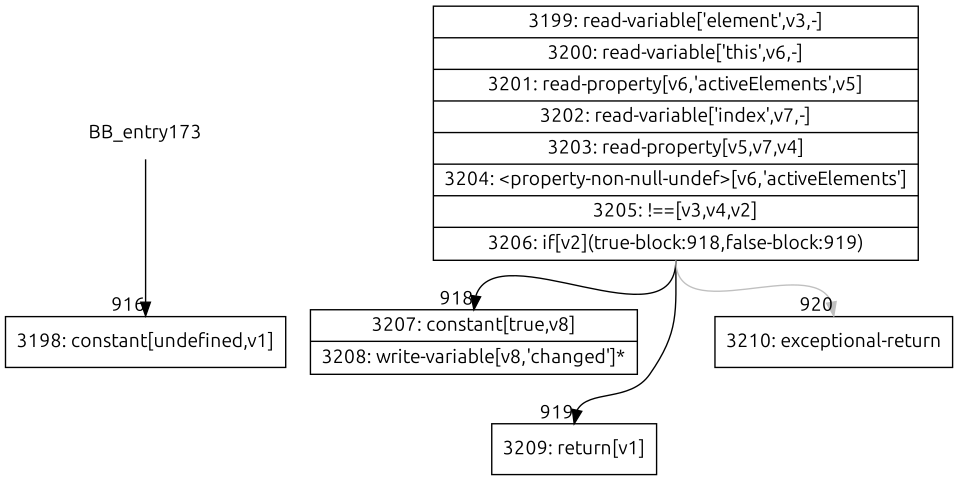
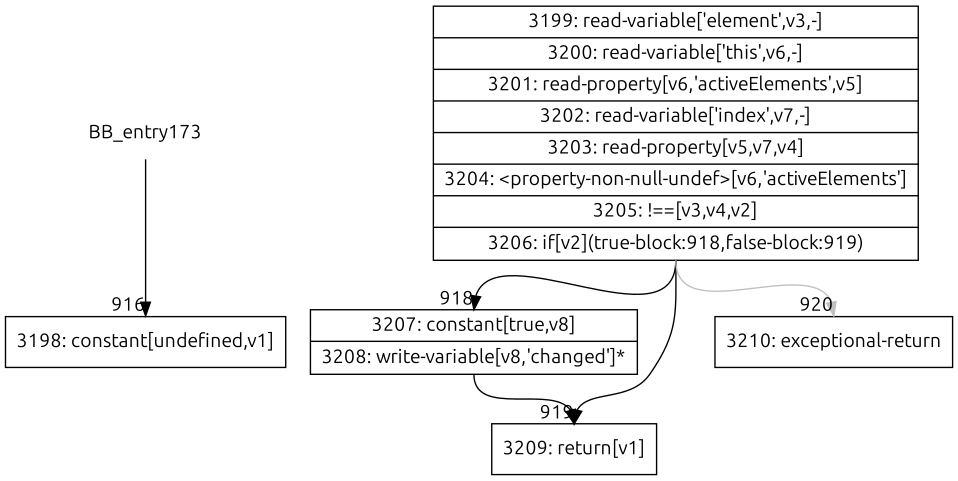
edge "3207: constant[true,v8]" -> "3209: return[v1]": added
